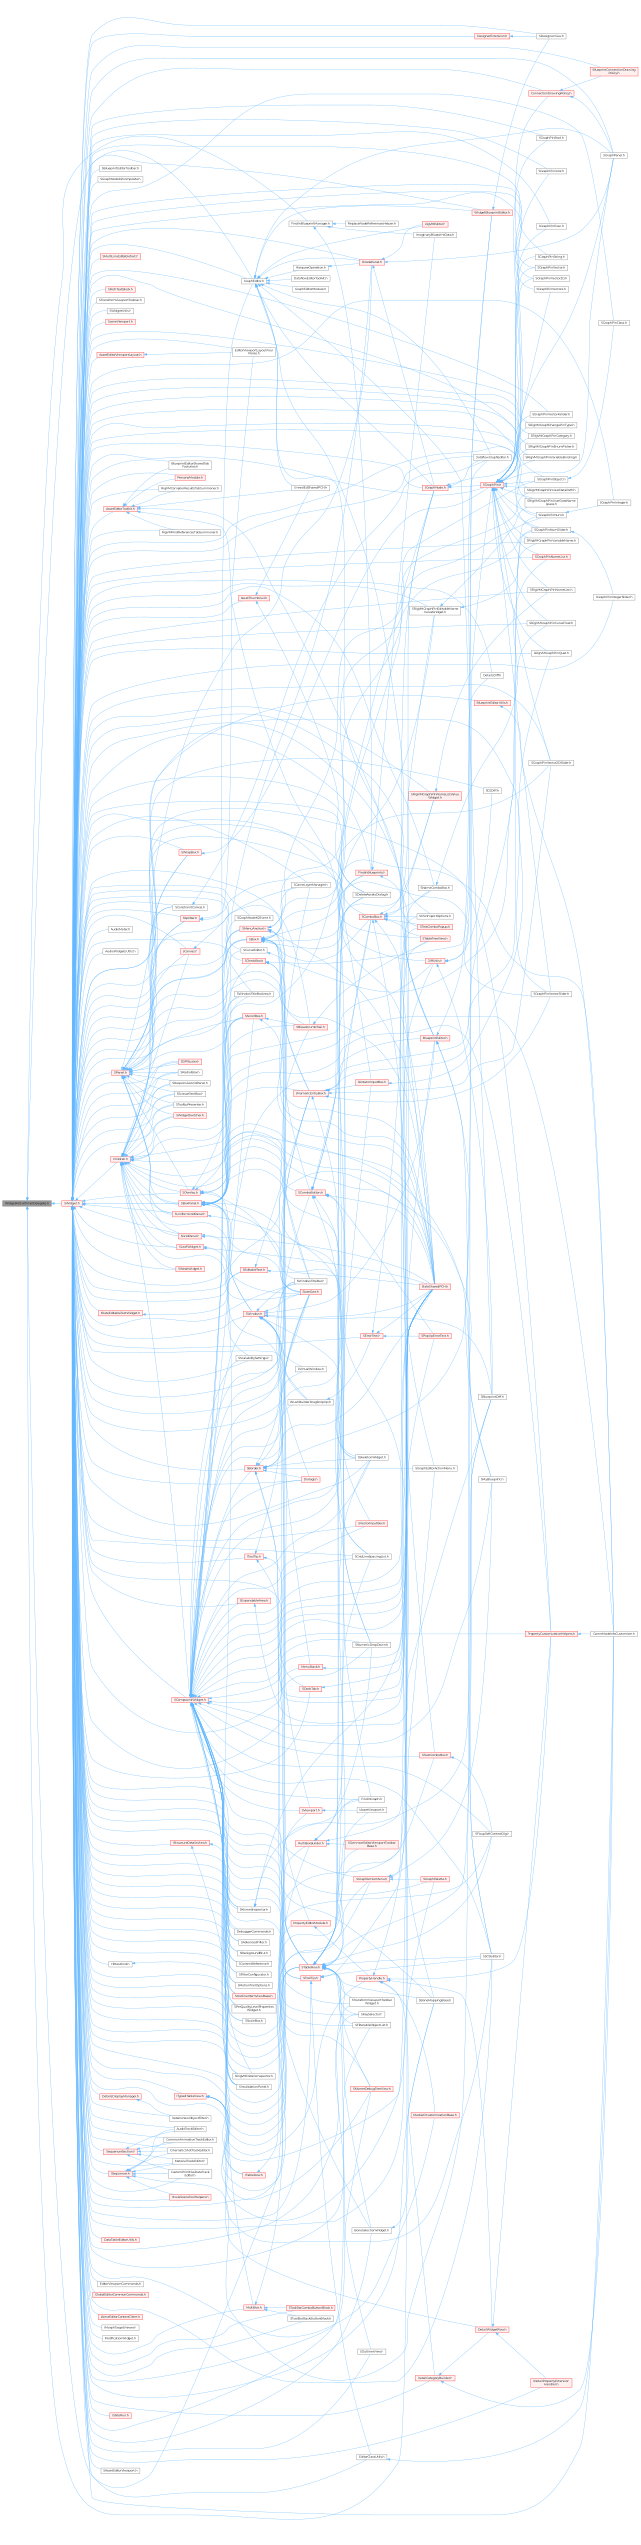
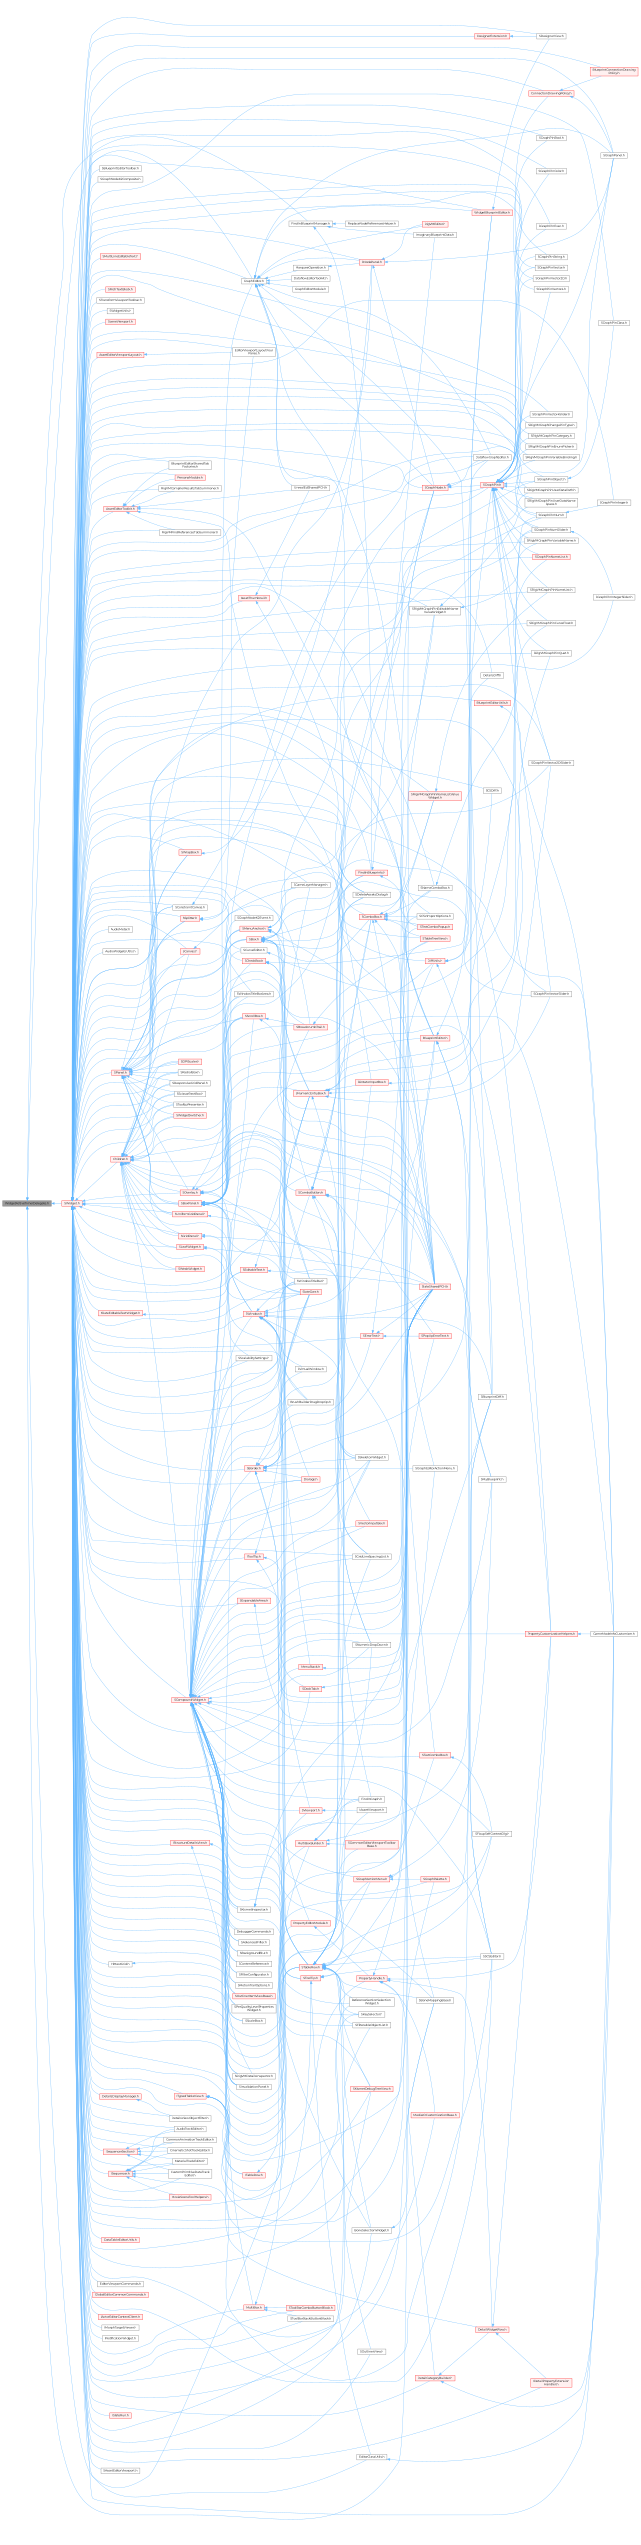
edge "SErrorText.h" -> "BrushBuilderDragDropOp.h": now "SErrorText.h" -> "SBorder.h"
node "STransformViewportToolbar Widget.h": label "STransformViewportToolbar Widget.h" -> "ReferenceSectionSelection Widget.h"
